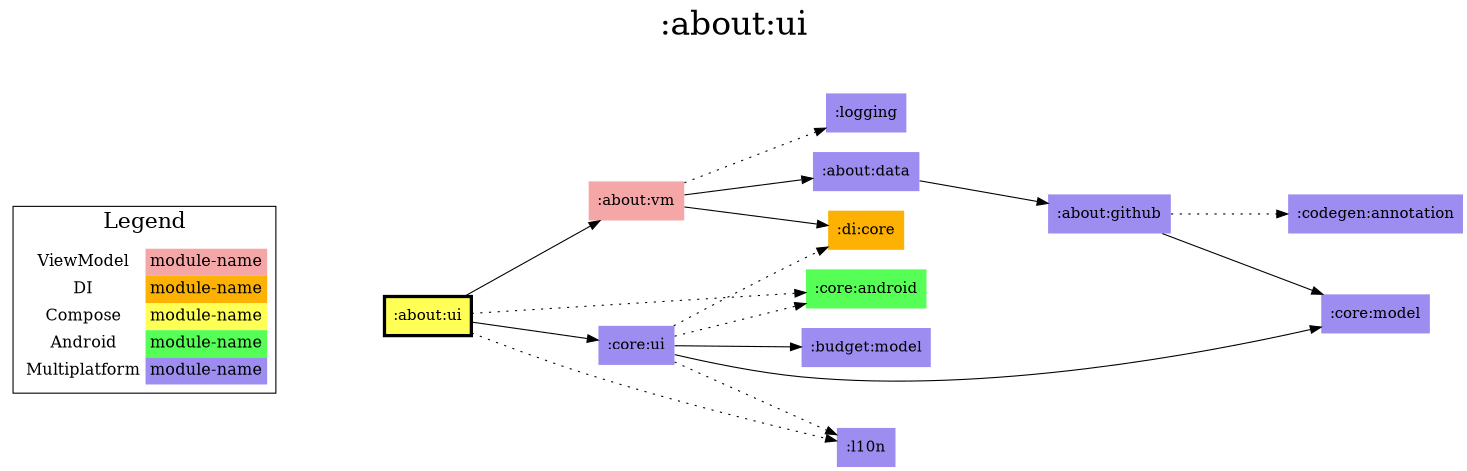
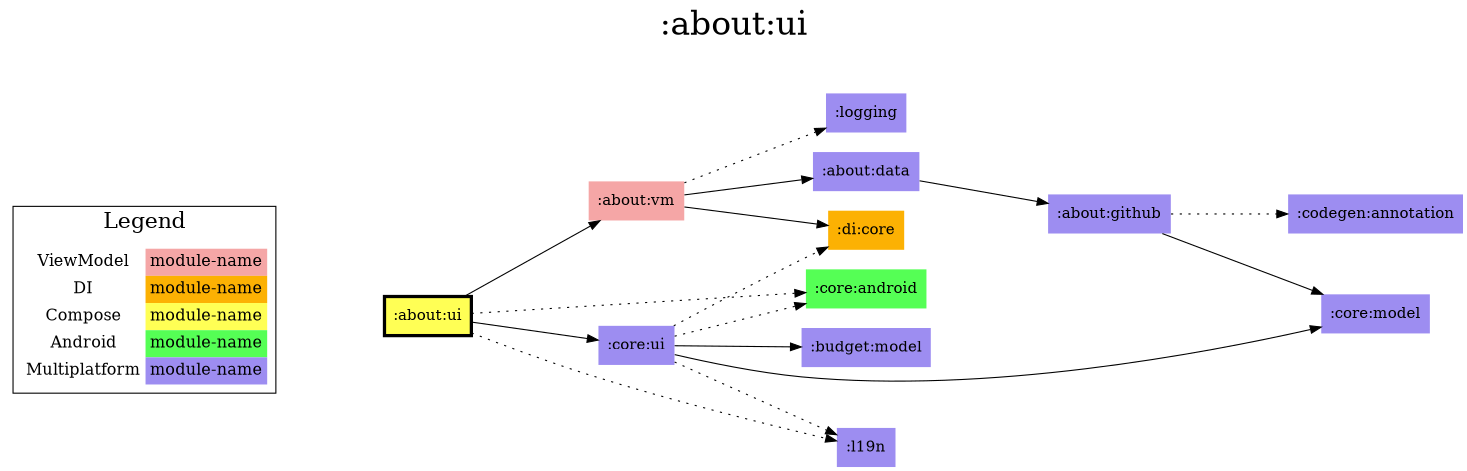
node ":l10n": label ":l10n" -> ":l19n"
